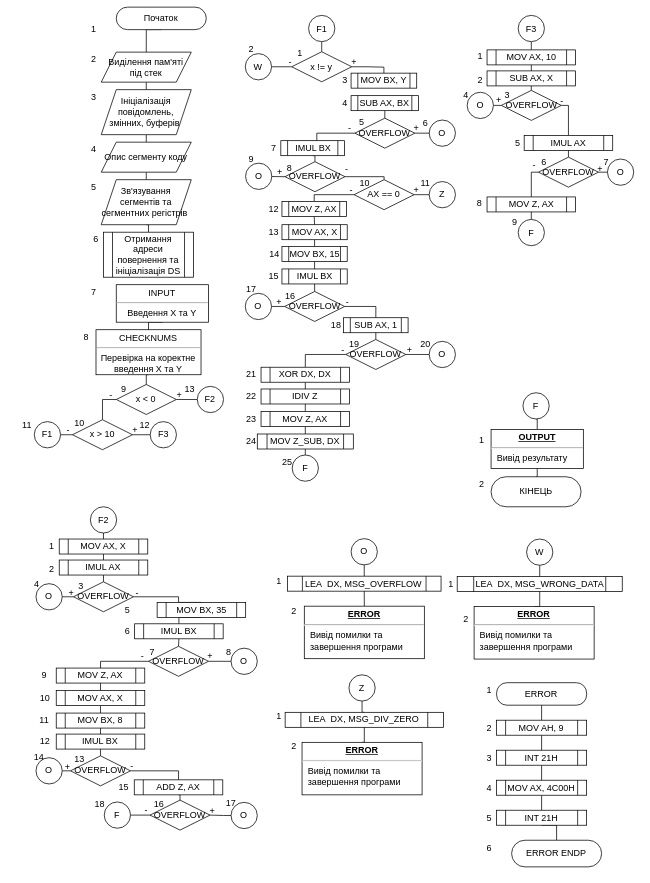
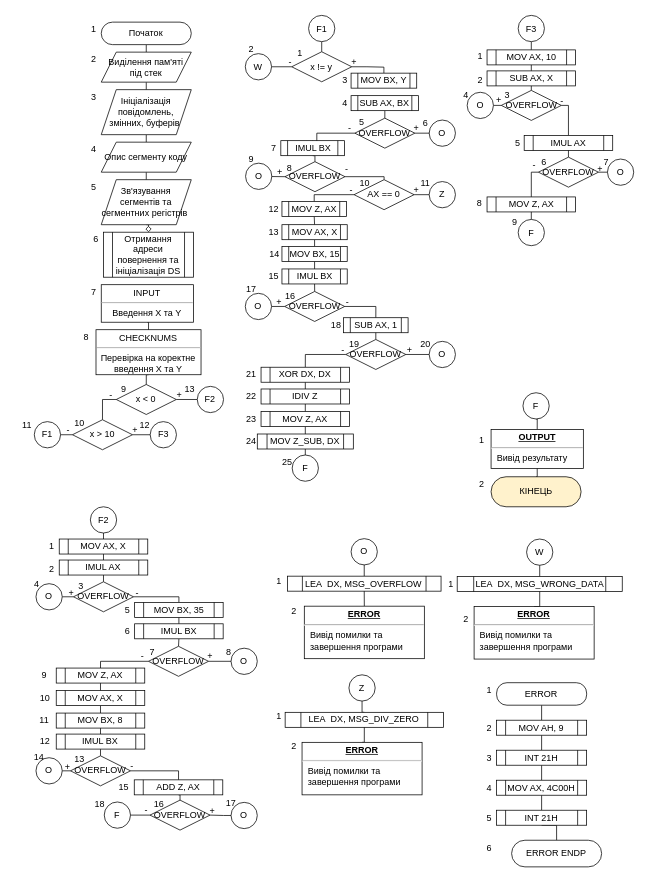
node "Початок": moved (161, 18) -> (146, 33)
edge "Зв'язування сегментів та сегментних регістрів" -- "Отримання адреси повернення та ініціалізація DS": arrowhead none -> diamond
node "INPUT Введення Х та Y": moved (162, 303) -> (147, 303)
node "КІНЕЦЬ": fillcolor #ffffff -> #fff2cc
node "MOV BX, 35": moved (201, 610) -> (179, 610)
